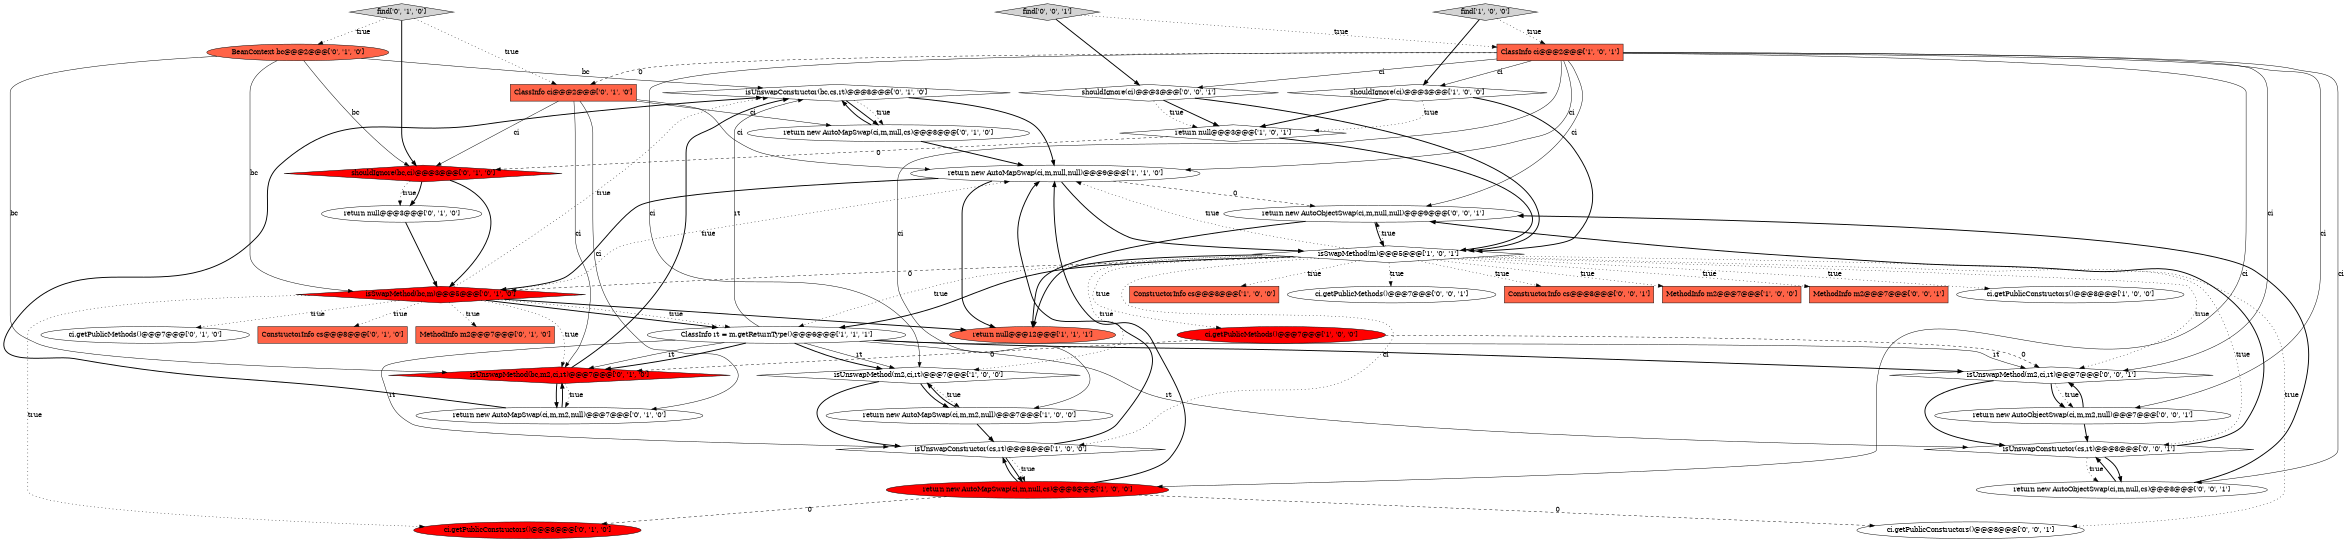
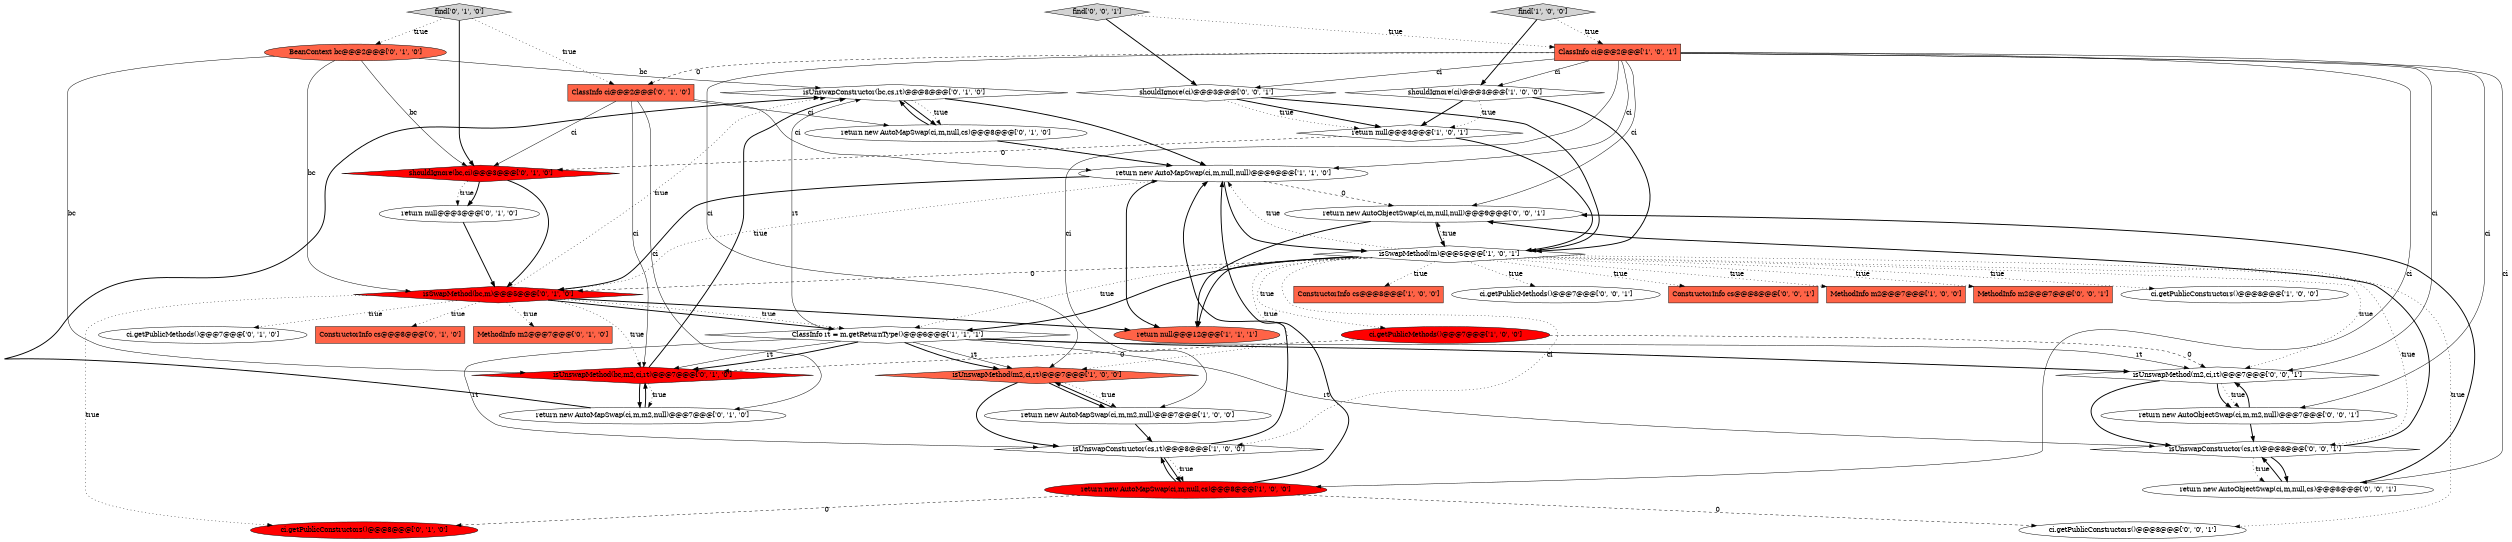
node "ClassInfo rt = m.getReturnType()@@@6@@@['1', '1', '1']": shape ellipse -> diamond
node "isUnswapMethod(m2,ci,rt)@@@7@@@['1', '0', '0']": fillcolor white -> tomato
